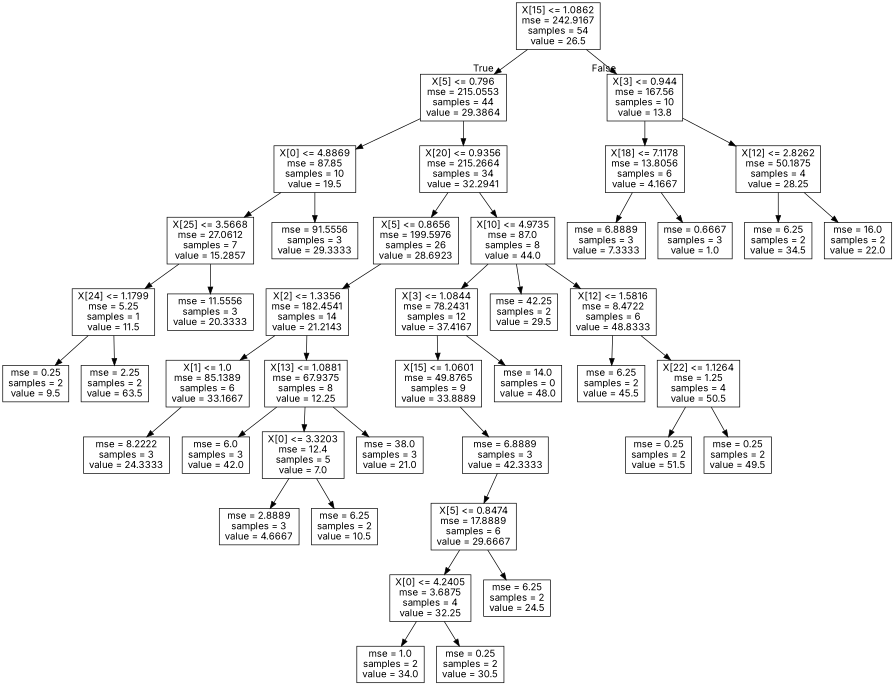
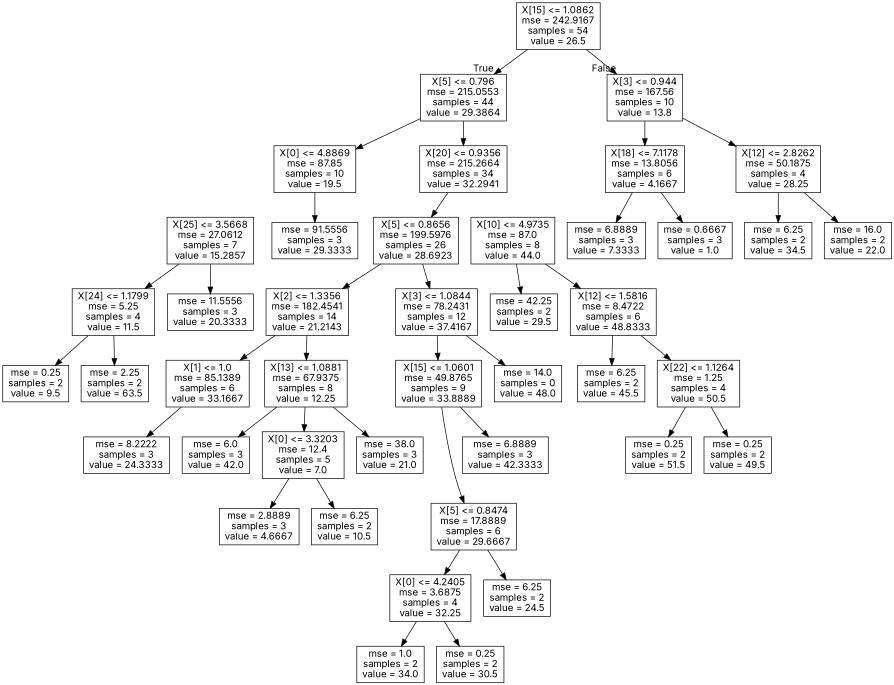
edge "X[20] <= 0.9356 mse = 215.2664 samples = 34 value = 32.2941" -> "X[10] <= 4.9735 mse = 87.0 samples = 8 value = 44.0": removed
edge "X[0] <= 4.8869 mse = 87.85 samples = 10 value = 19.5" -> "X[25] <= 3.5668 mse = 27.0612 samples = 7 value = 15.2857": removed
edge "X[10] <= 4.9735 mse = 87.0 samples = 8 value = 44.0" -> "X[3] <= 1.0844 mse = 78.2431 samples = 12 value = 37.4167": now "X[5] <= 0.8656 mse = 199.5976 samples = 26 value = 28.6923" -> "X[3] <= 1.0844 mse = 78.2431 samples = 12 value = 37.4167"
node "X[24] <= 1.1799 mse = 5.25 samples = 1 value = 11.5": label "X[24] <= 1.1799 mse = 5.25 samples = 1 value = 11.5" -> "X[24] <= 1.1799 mse = 5.25 samples = 4 value = 11.5"
edge "mse = 6.8889 samples = 3 value = 42.3333" -> "X[5] <= 0.8474 mse = 17.8889 samples = 6 value = 29.6667": now "X[15] <= 1.0601 mse = 49.8765 samples = 9 value = 33.8889" -> "X[5] <= 0.8474 mse = 17.8889 samples = 6 value = 29.6667"
